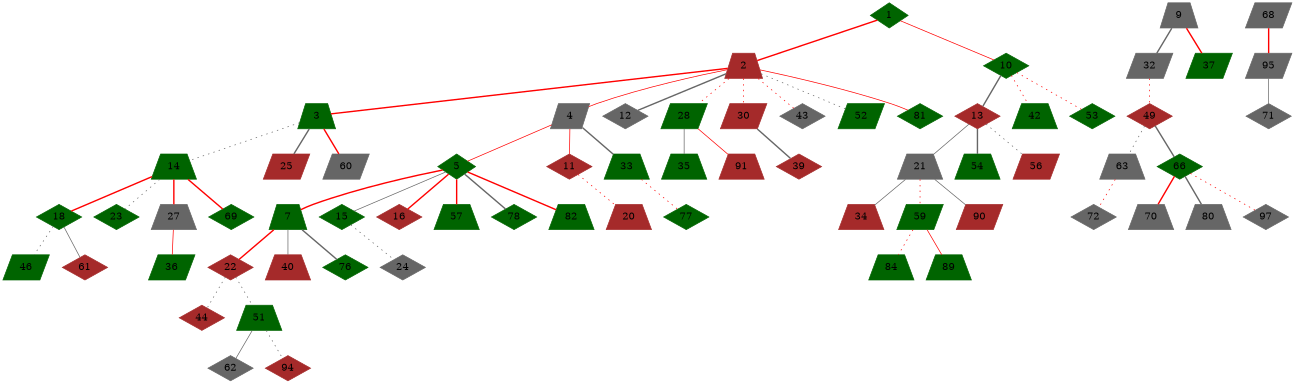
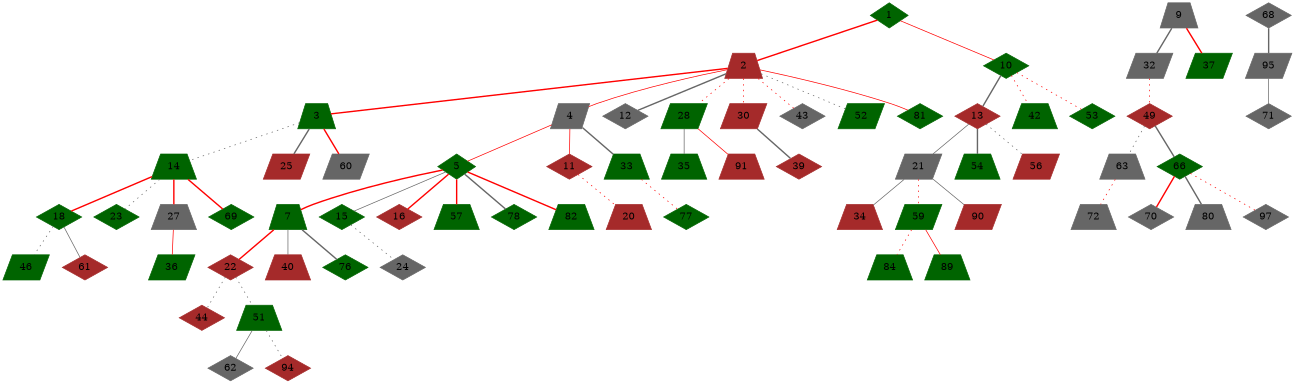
node "68": shape parallelogram -> diamond
edge "68" -- "95": color red -> gray40
node "21": shape trapezium -> parallelogram
node "72": shape diamond -> trapezium
node "70": shape trapezium -> diamond
